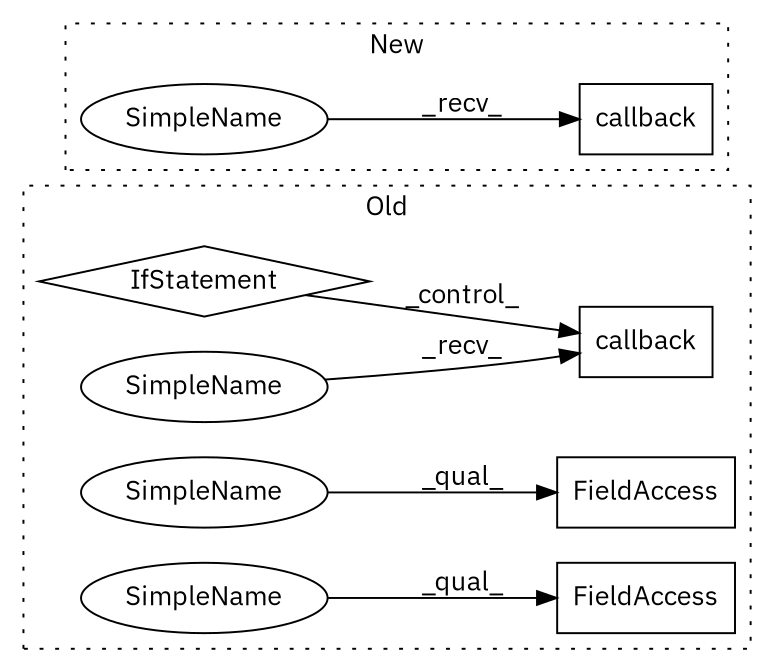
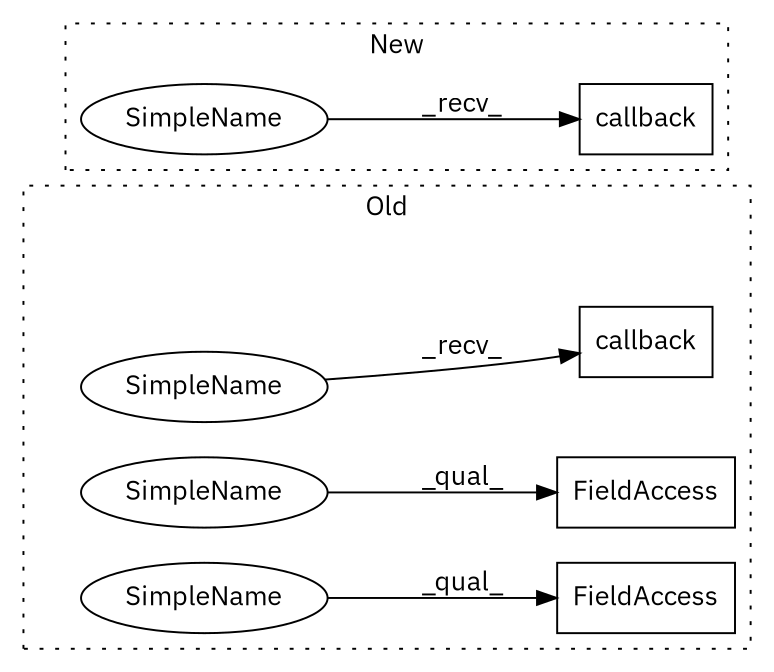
node "IfStatement": removed
